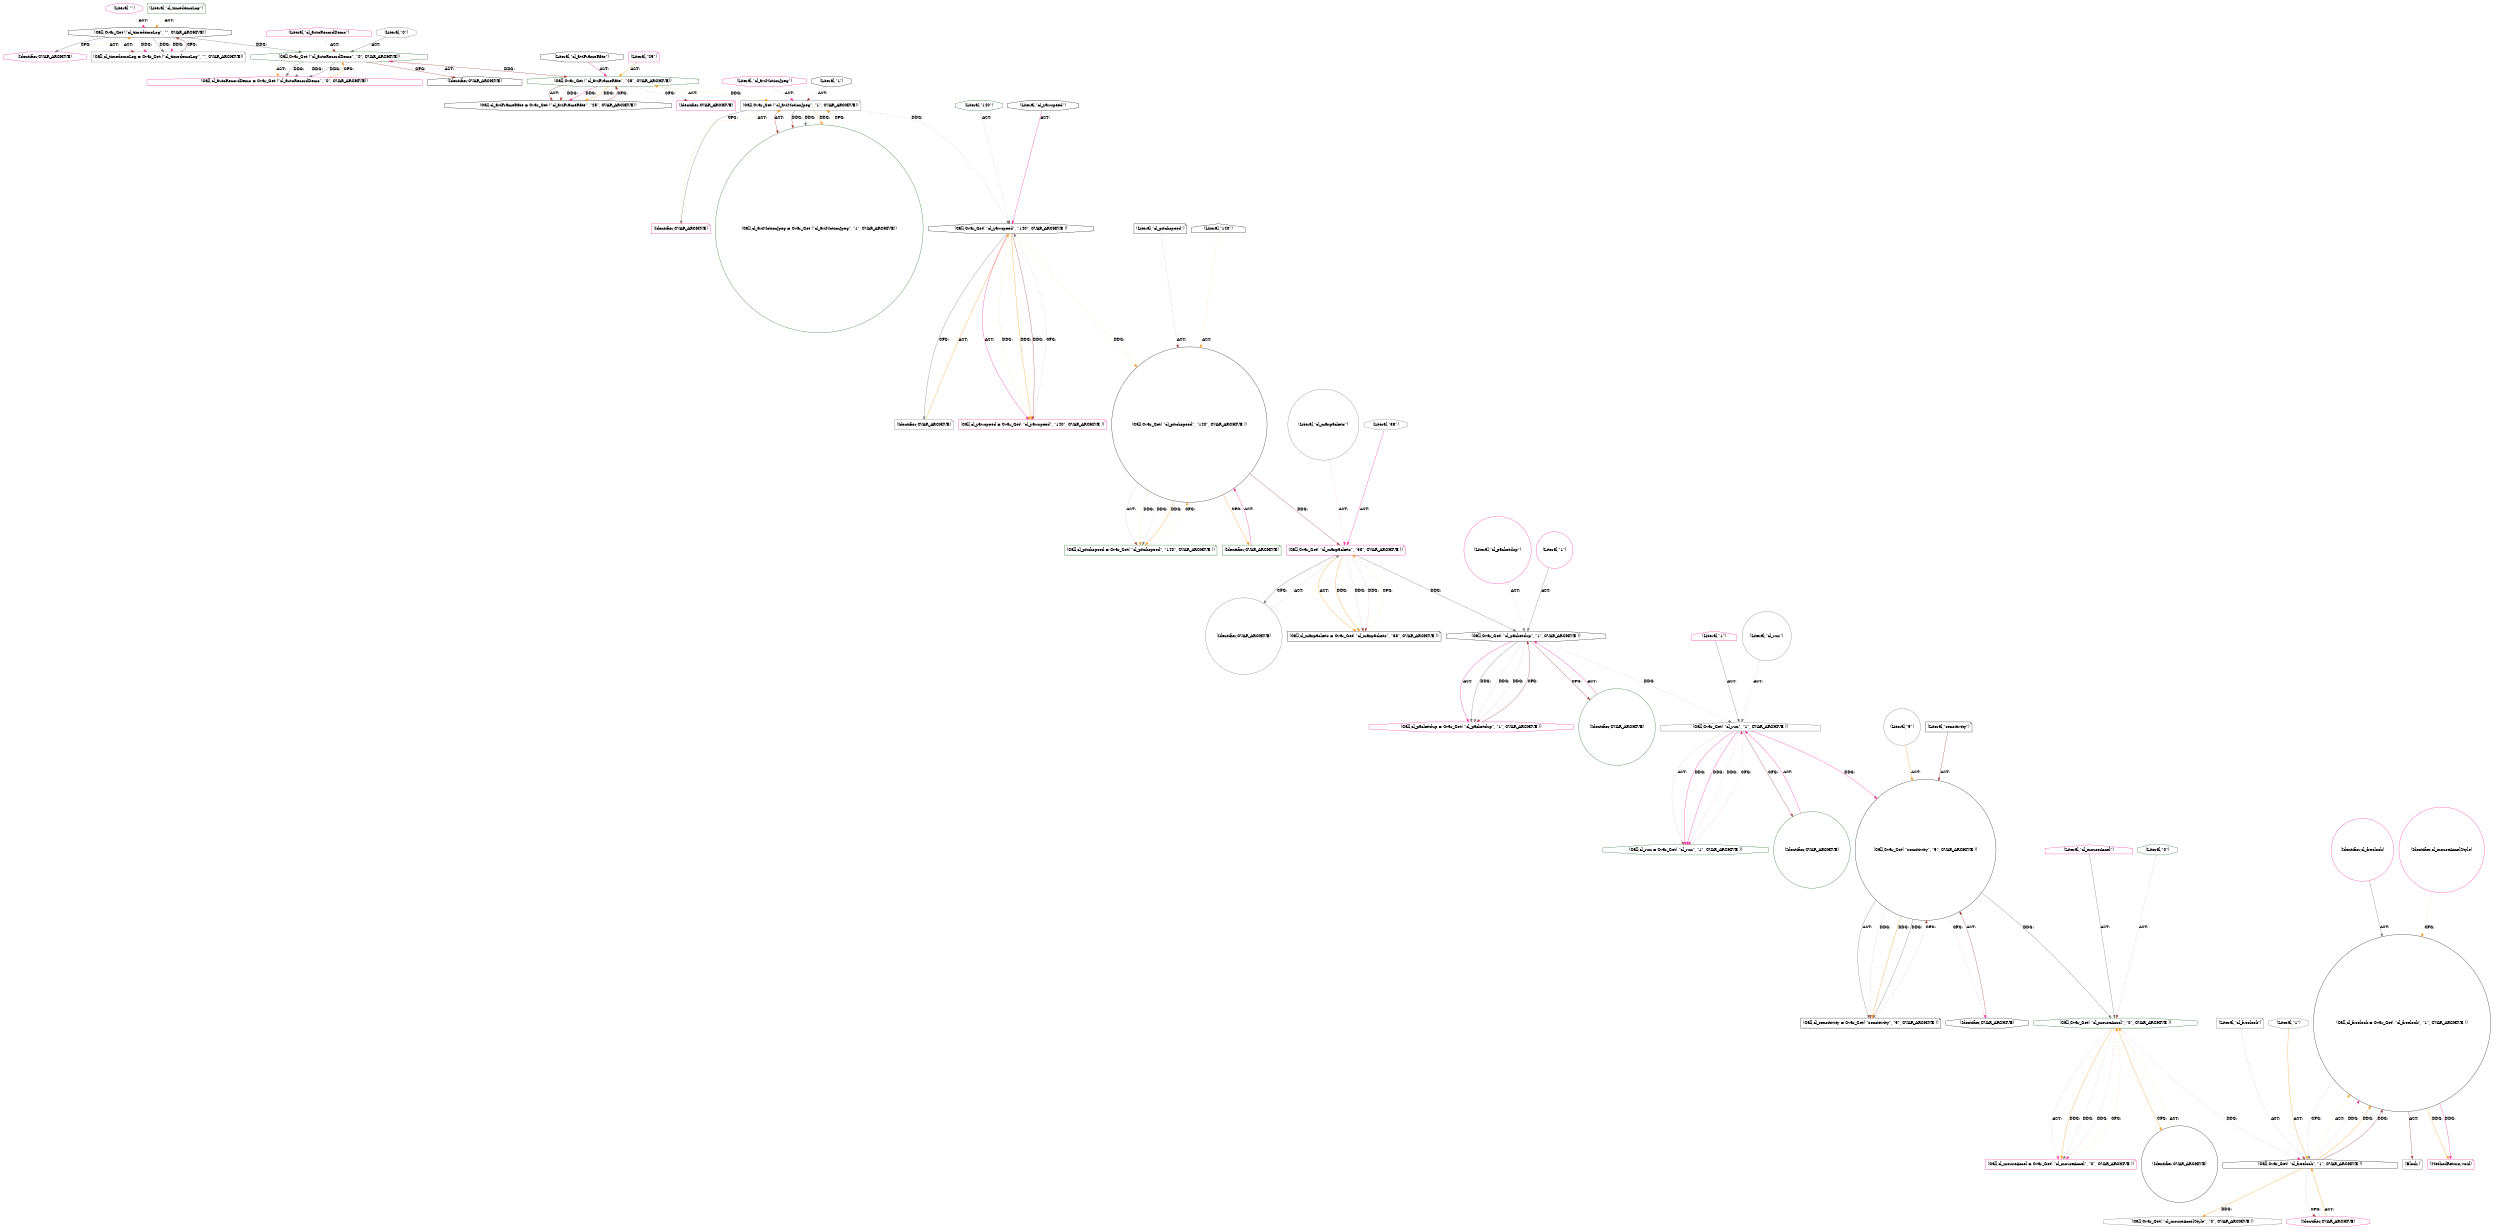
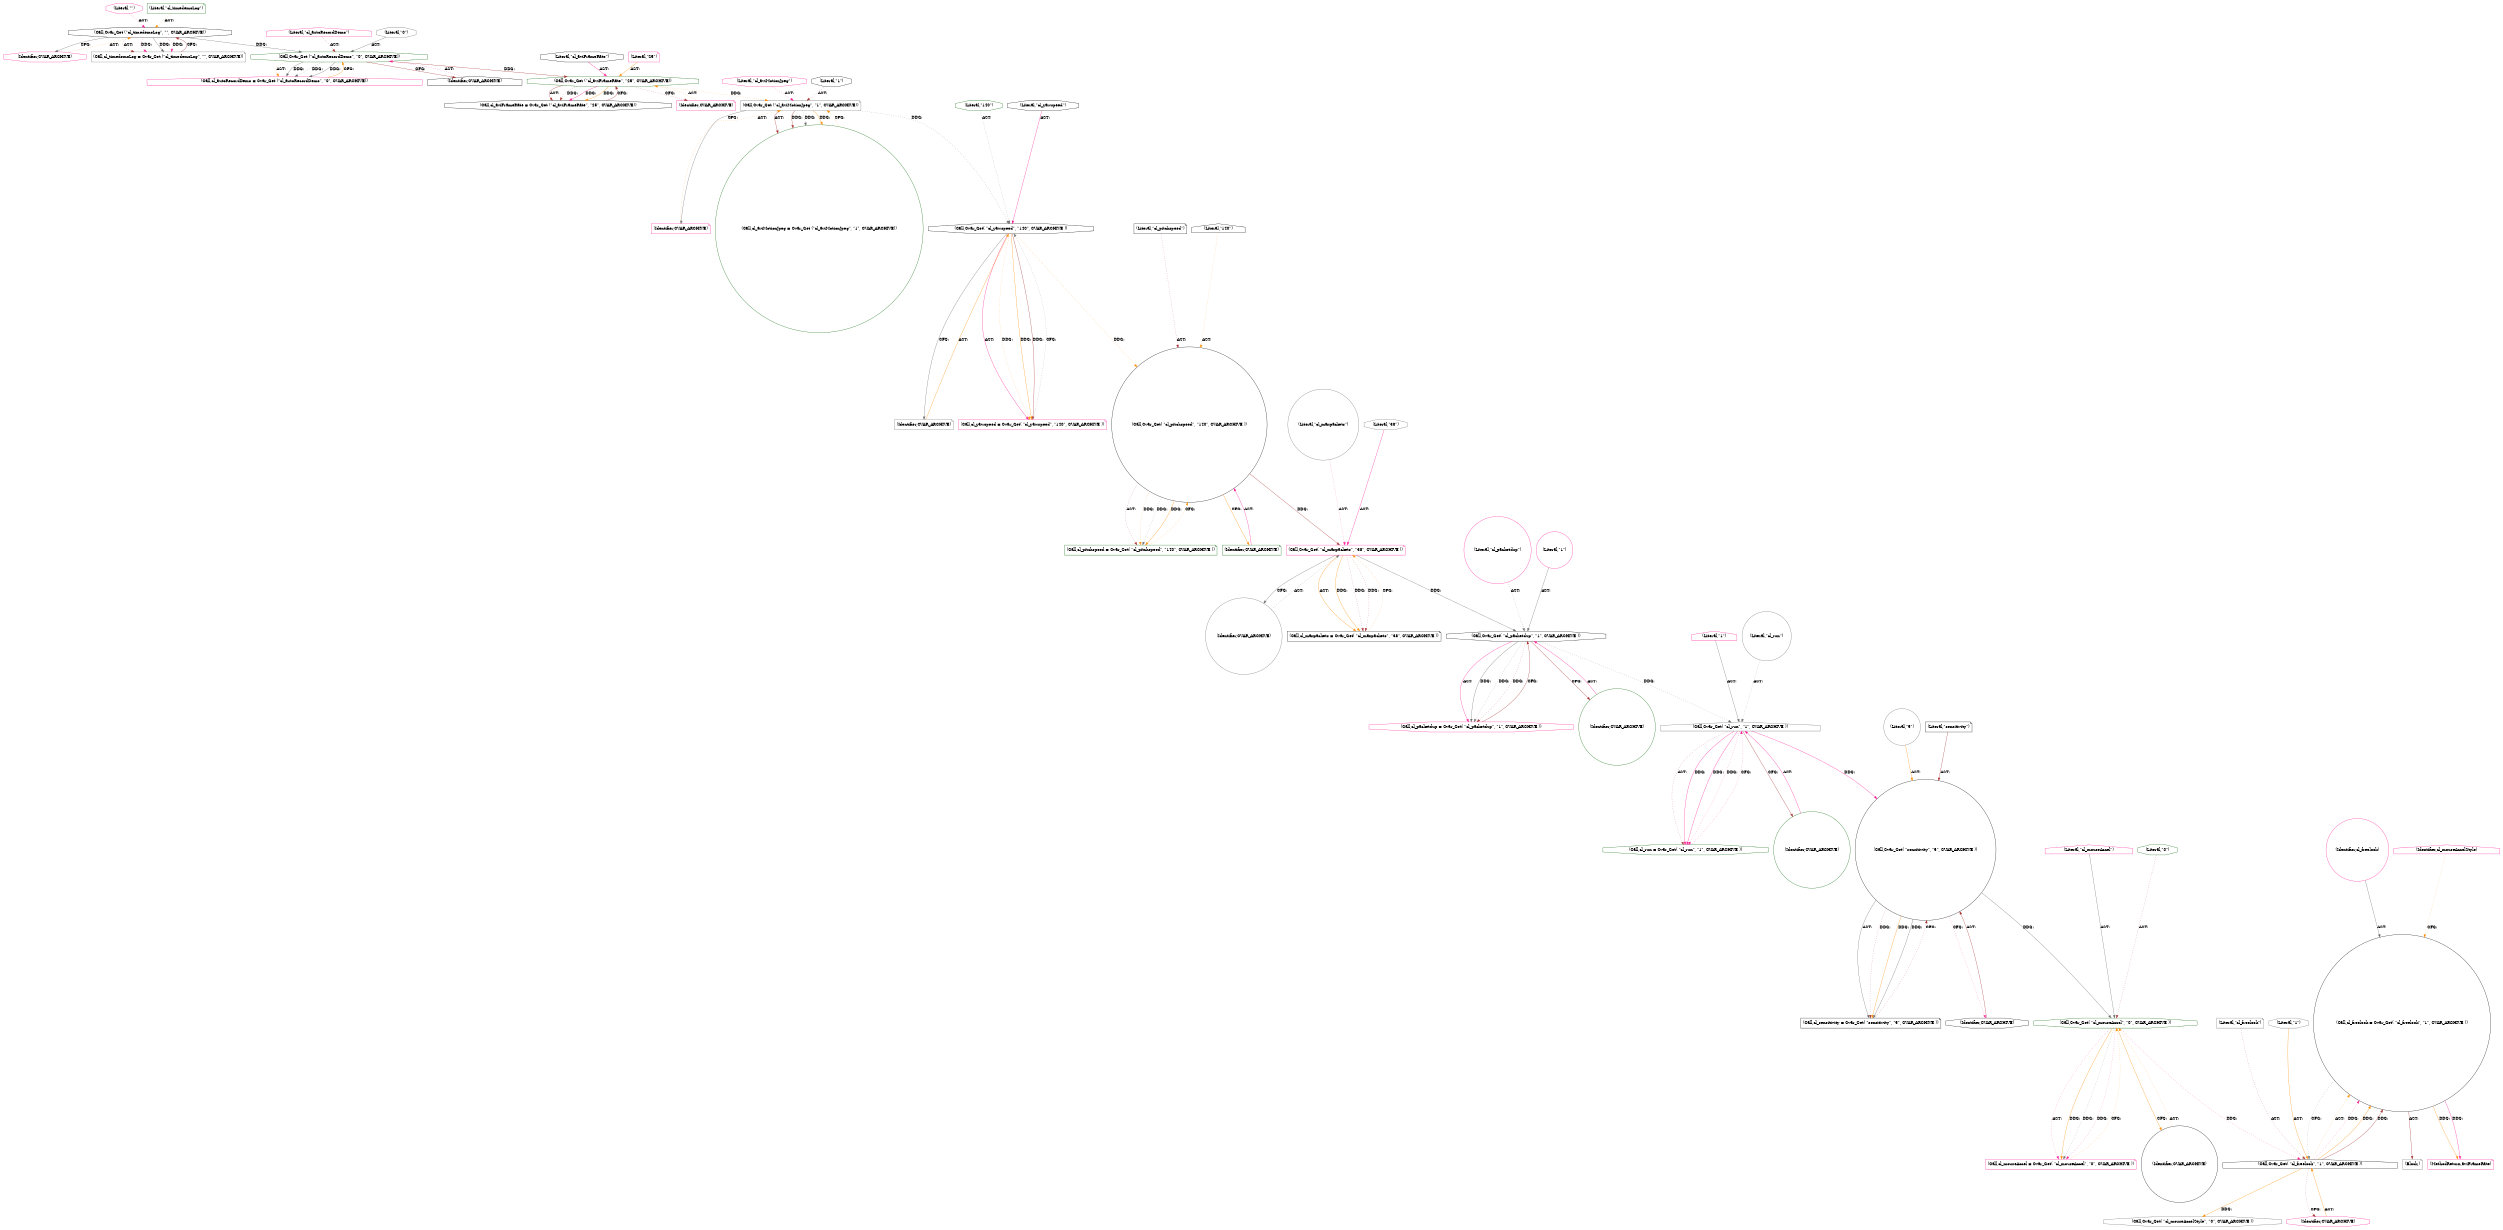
node "(Identifier,cl_mouseAccelStyle)": shape circle -> house
node "(MethodReturn,void)": label "(MethodReturn,void)" -> "(MethodReturn,aviFrameRate)"
